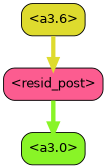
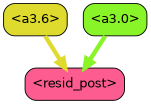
edge "<resid_post>" -> "<a3.0>": reversed
